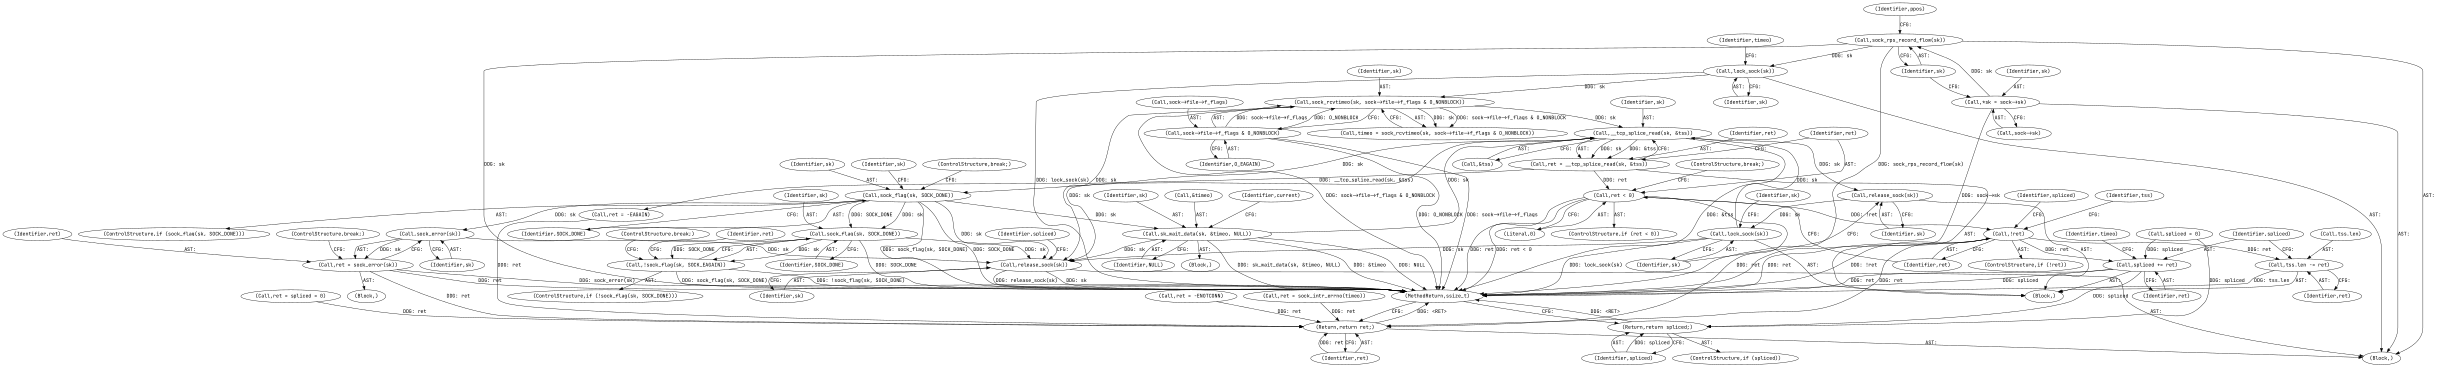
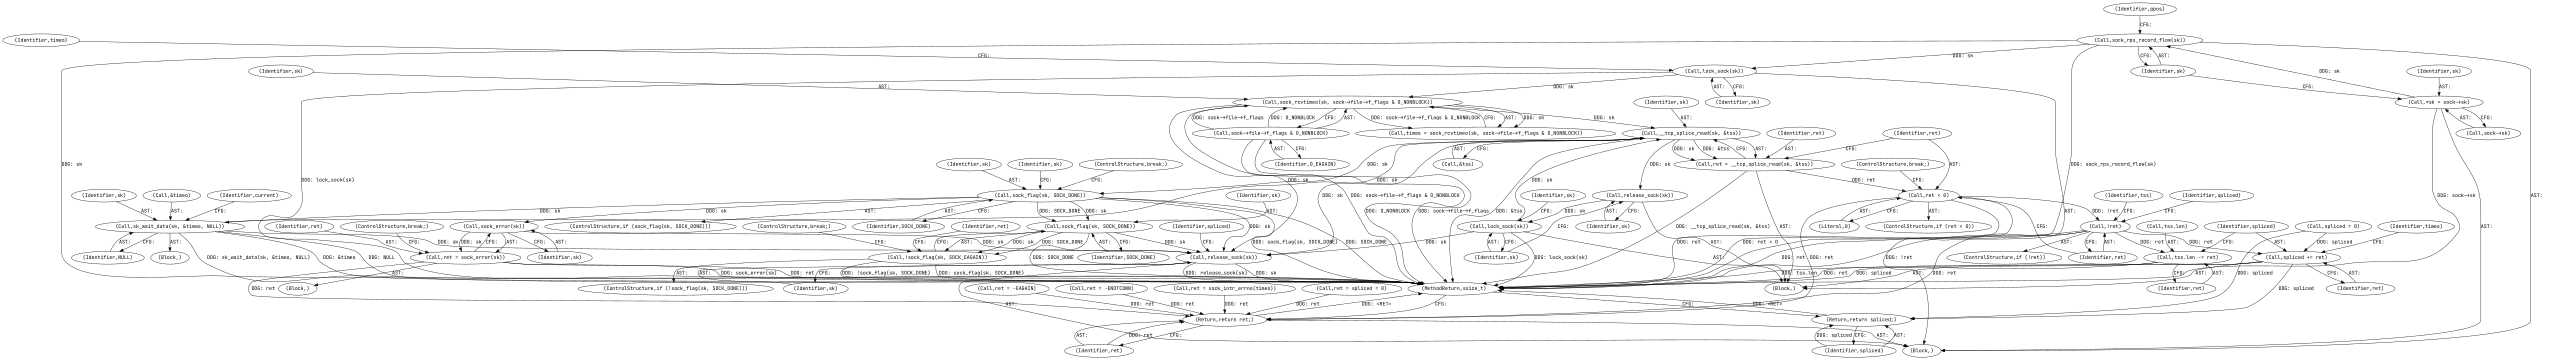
node "(Call,sock->file->f_flags)": removed
edge "(Call,ret = __tcp_splice_read(sk, &tss))" -> "(Call,ret = -EAGAIN)": now "(Call,ret = __tcp_splice_read(sk, &tss))" -> "(MethodReturn,ssize_t)"
node "(ControlStructure,if (spliced))": removed
